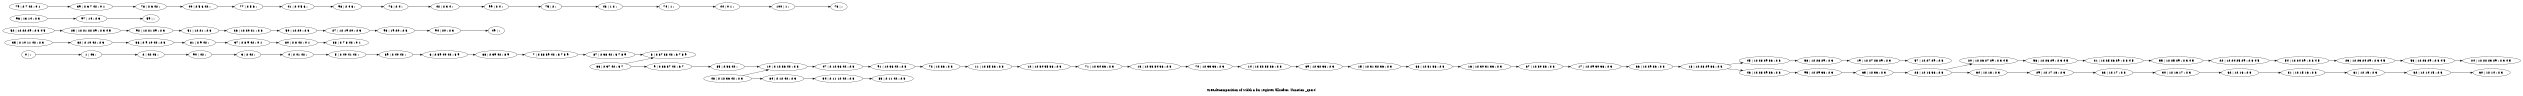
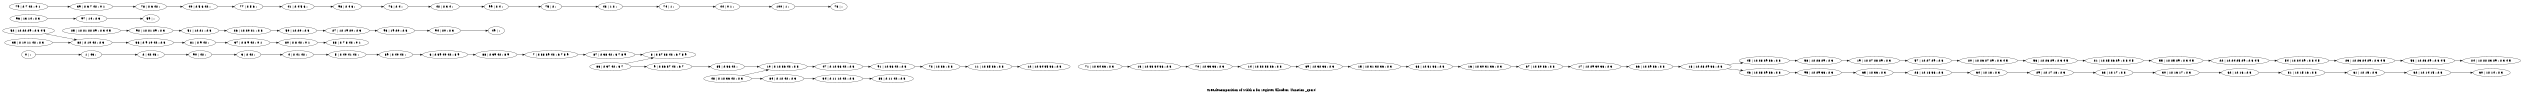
edge "52 | 12 22 29 : 2 3 4 5" -> "25 | 12 21 22 29 : 2 3 4 5": now "52 | 12 22 29 : 2 3 4 5" -> "82 | 2 10 42 : 2 3"
edge "12 | 12 34 35 36 : 2 3" -> "71 | 12 34 36 : 2 3": removed
edge "28 | 12 18 36 : 2 3" -> "20 | 12 26 27 29 : 2 3 4 5": now "57 | 12 27 29 : 2 3" -> "20 | 12 26 27 29 : 2 3 4 5"
